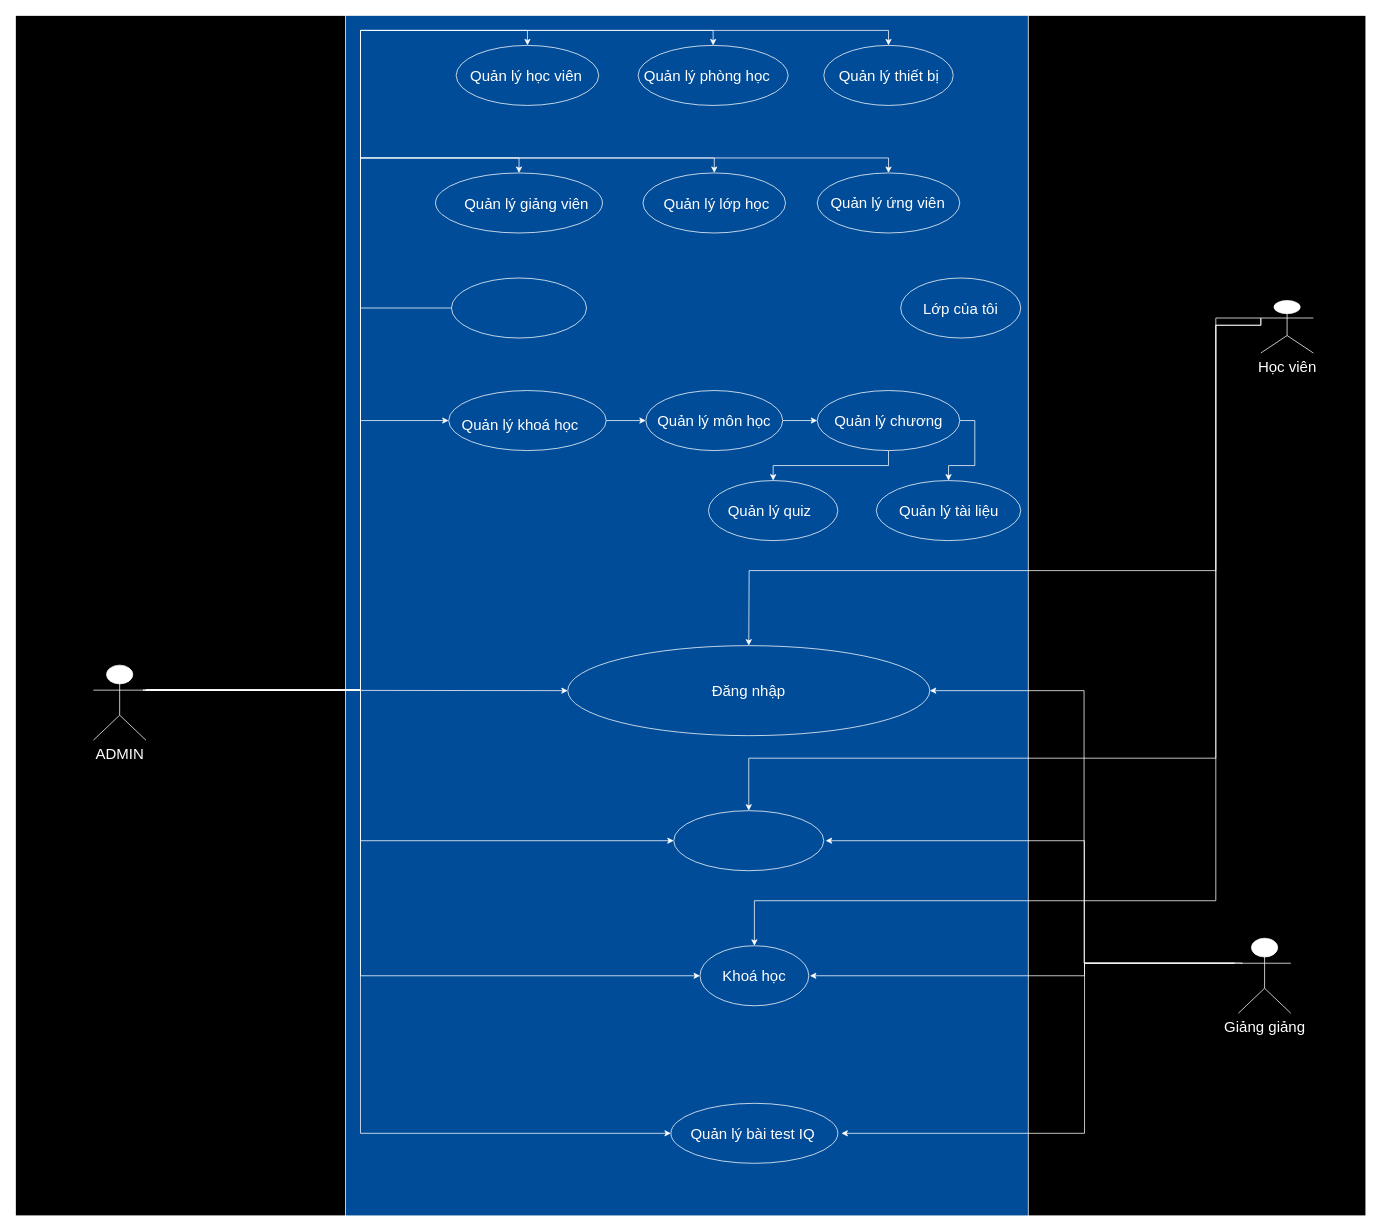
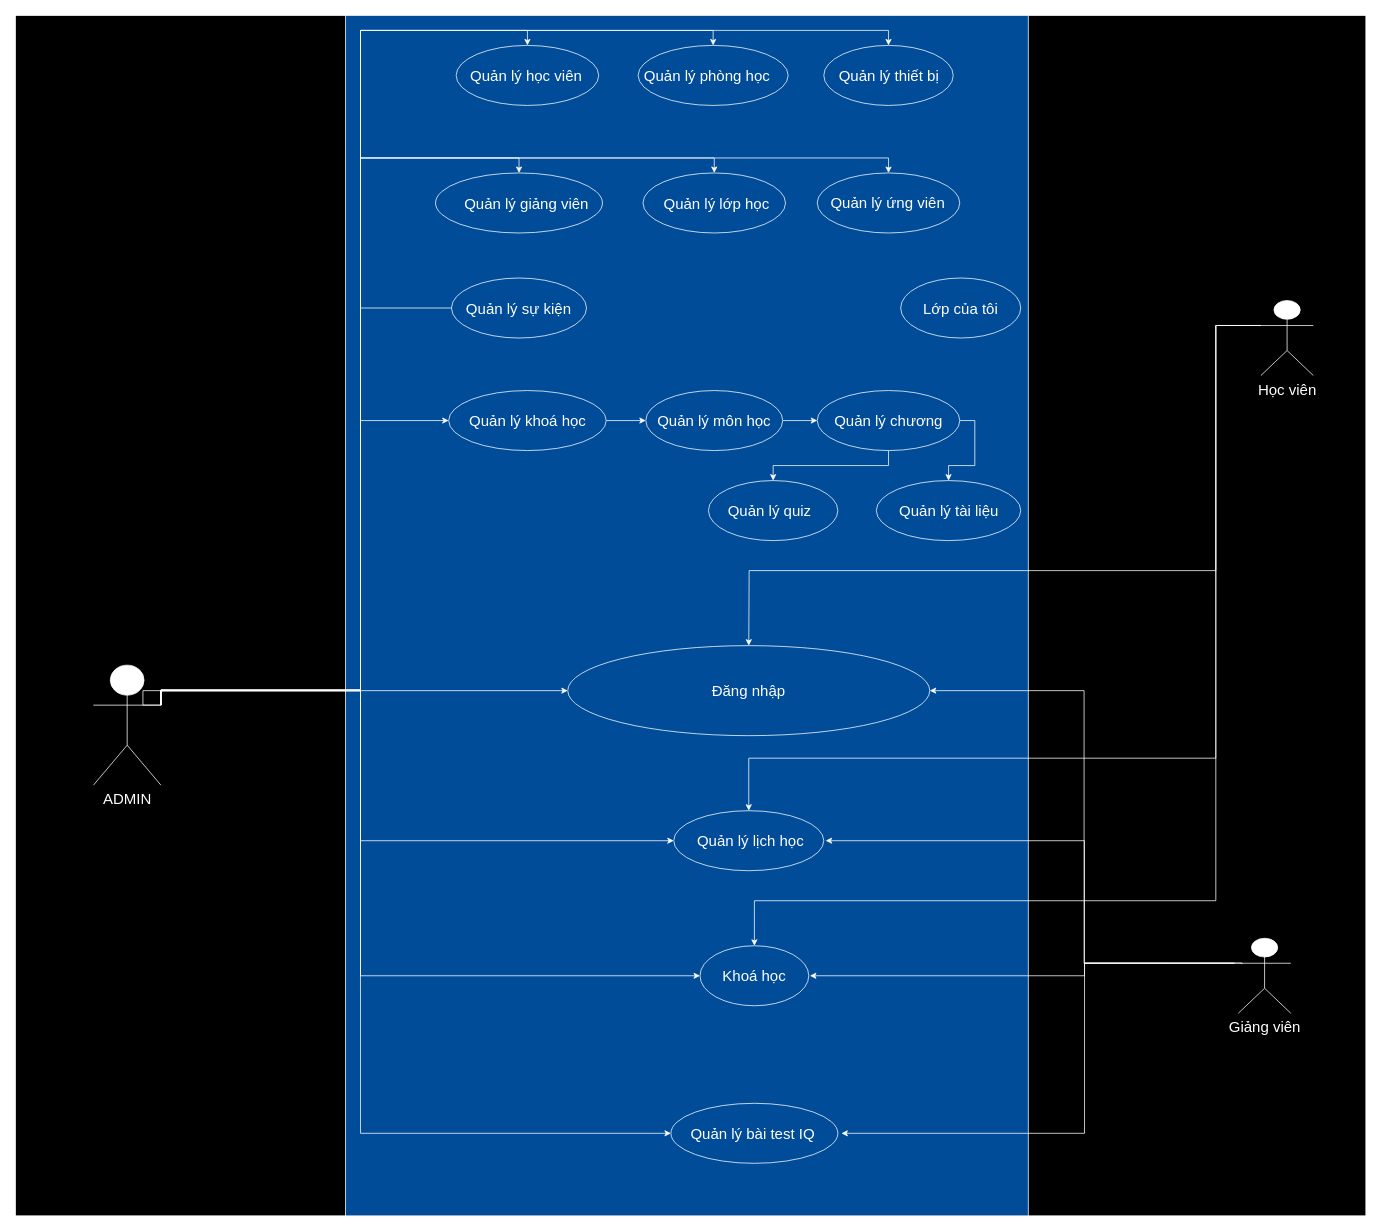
node "Quản lý sự kiện": added
node "Học viên": size 53x53 -> 53x75
node "Quản lý khoá học": moved (520, 424) -> (527, 420)
node "ADMIN": size 53x75 -> 68x120
node "Quản lý lịch học": added
node "Giảng giảng": label "Giảng giảng" -> "Giảng viên"
